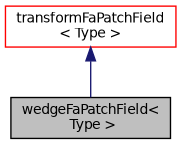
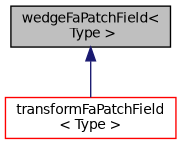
edge "wedgeFaPatchField< Type >" -> "transformFaPatchField < Type >": reversed
